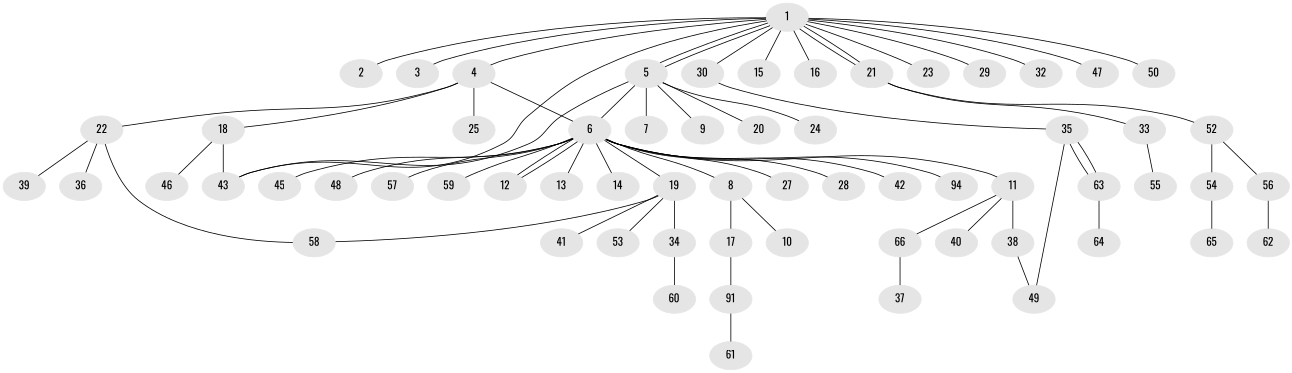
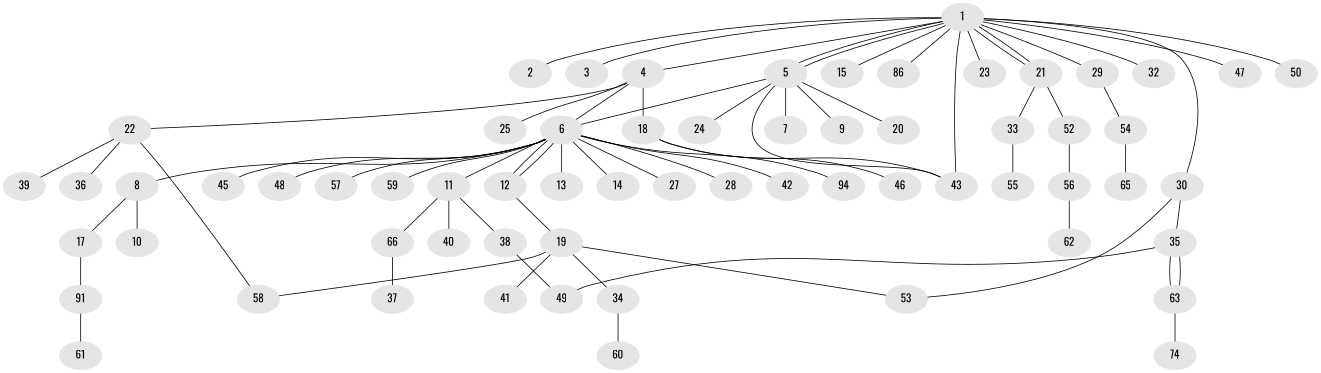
node "16": label "16" -> "86"
edge "6" -- "19": now "12" -- "19"
edge "52" -- "54": now "29" -- "54"
node "64": label "64" -> "74"
edge "30" -- "53": added
